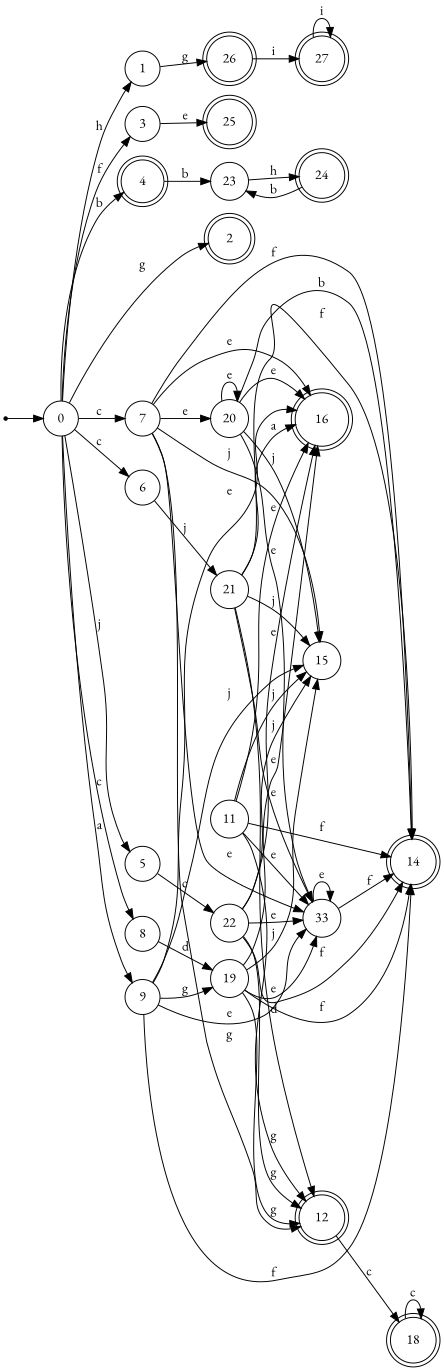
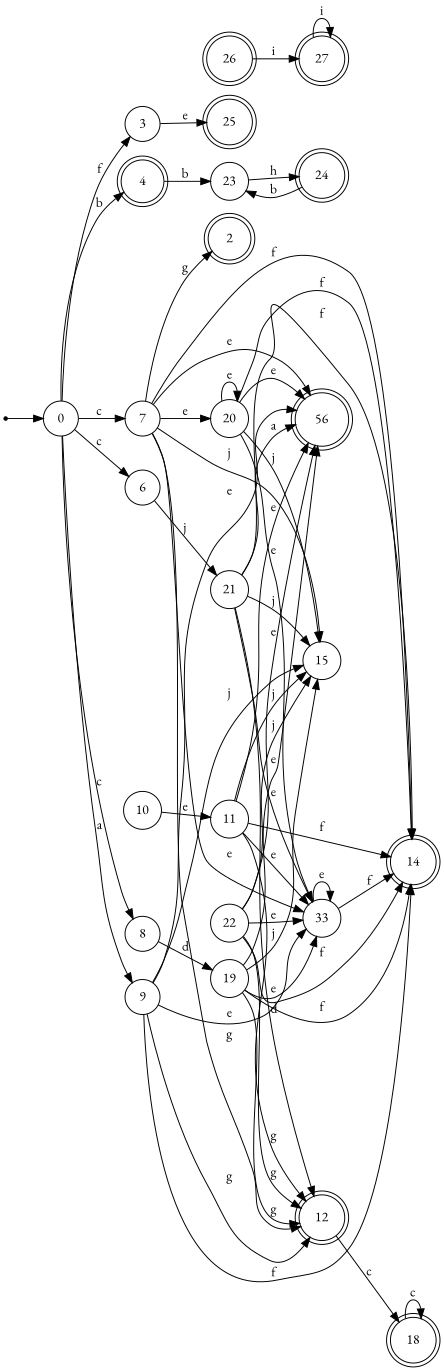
node "1": removed
edge "20" -> "14": label "b" -> "f"
edge "0" -> "2": now "7" -> "2"
node "16": label "16" -> "56"
node "10": added
node "5": removed
edge "9" -> "19": now "9" -> "12"
